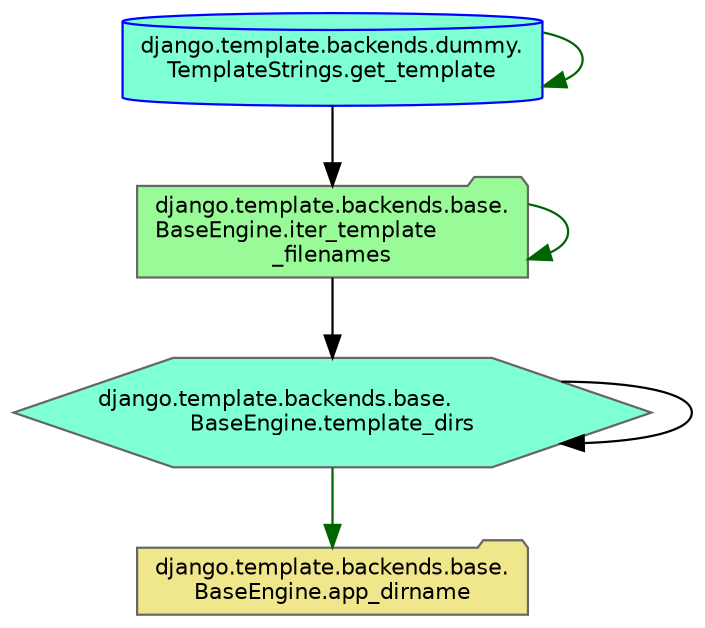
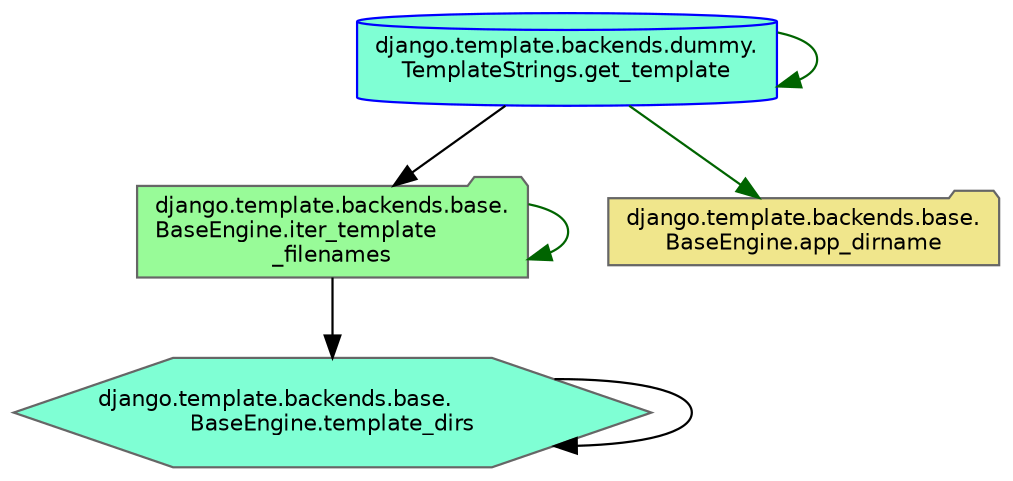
edge "django.template.backends.base. BaseEngine.template_dirs" -> "django.template.backends.base. BaseEngine.app_dirname": now "django.template.backends.dummy. TemplateStrings.get_template" -> "django.template.backends.base. BaseEngine.app_dirname"
